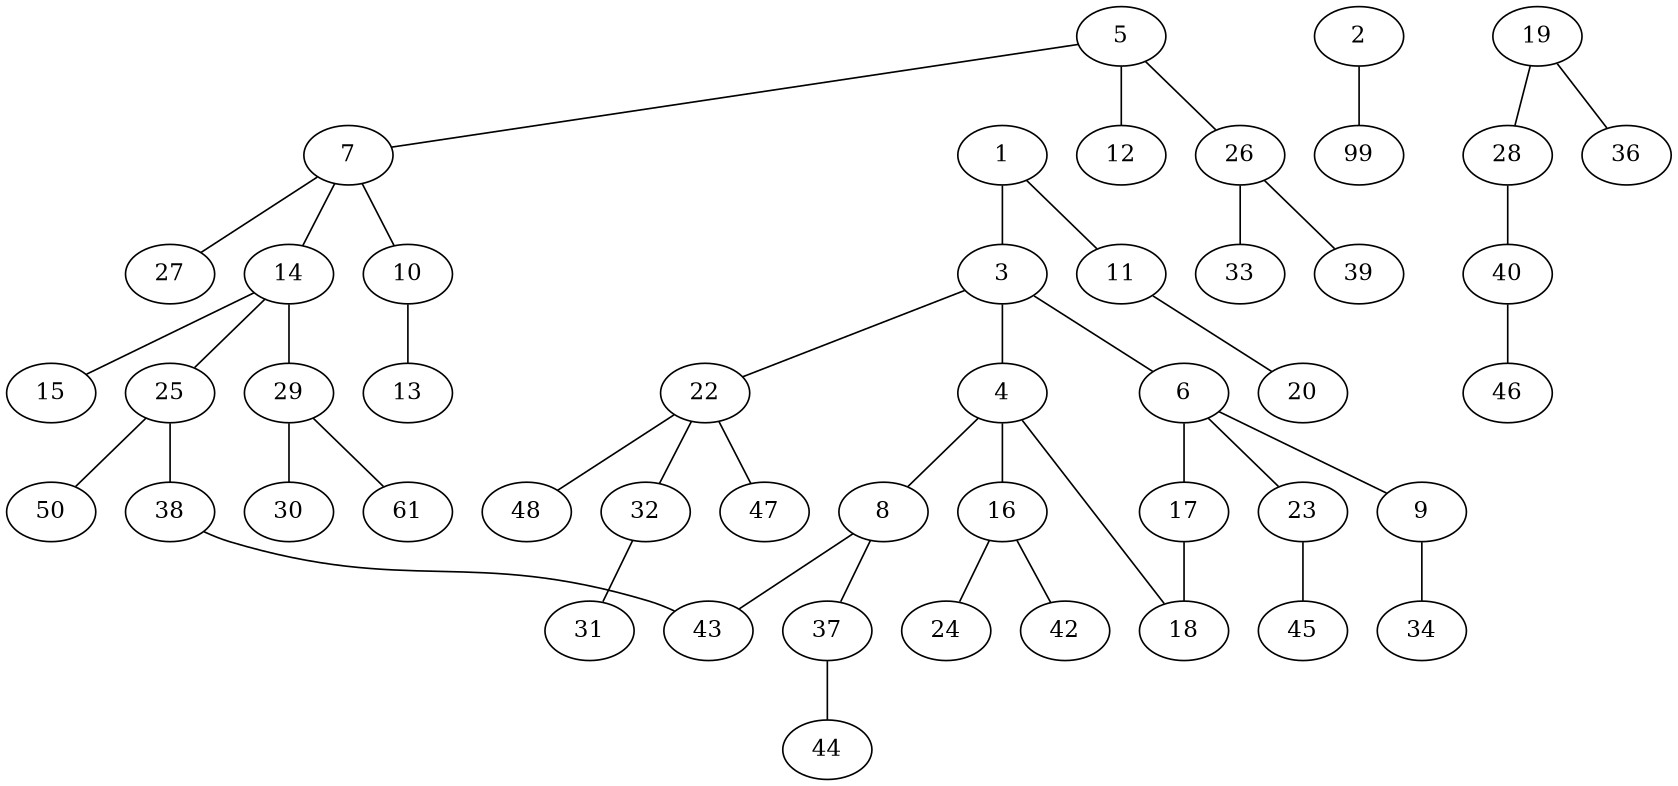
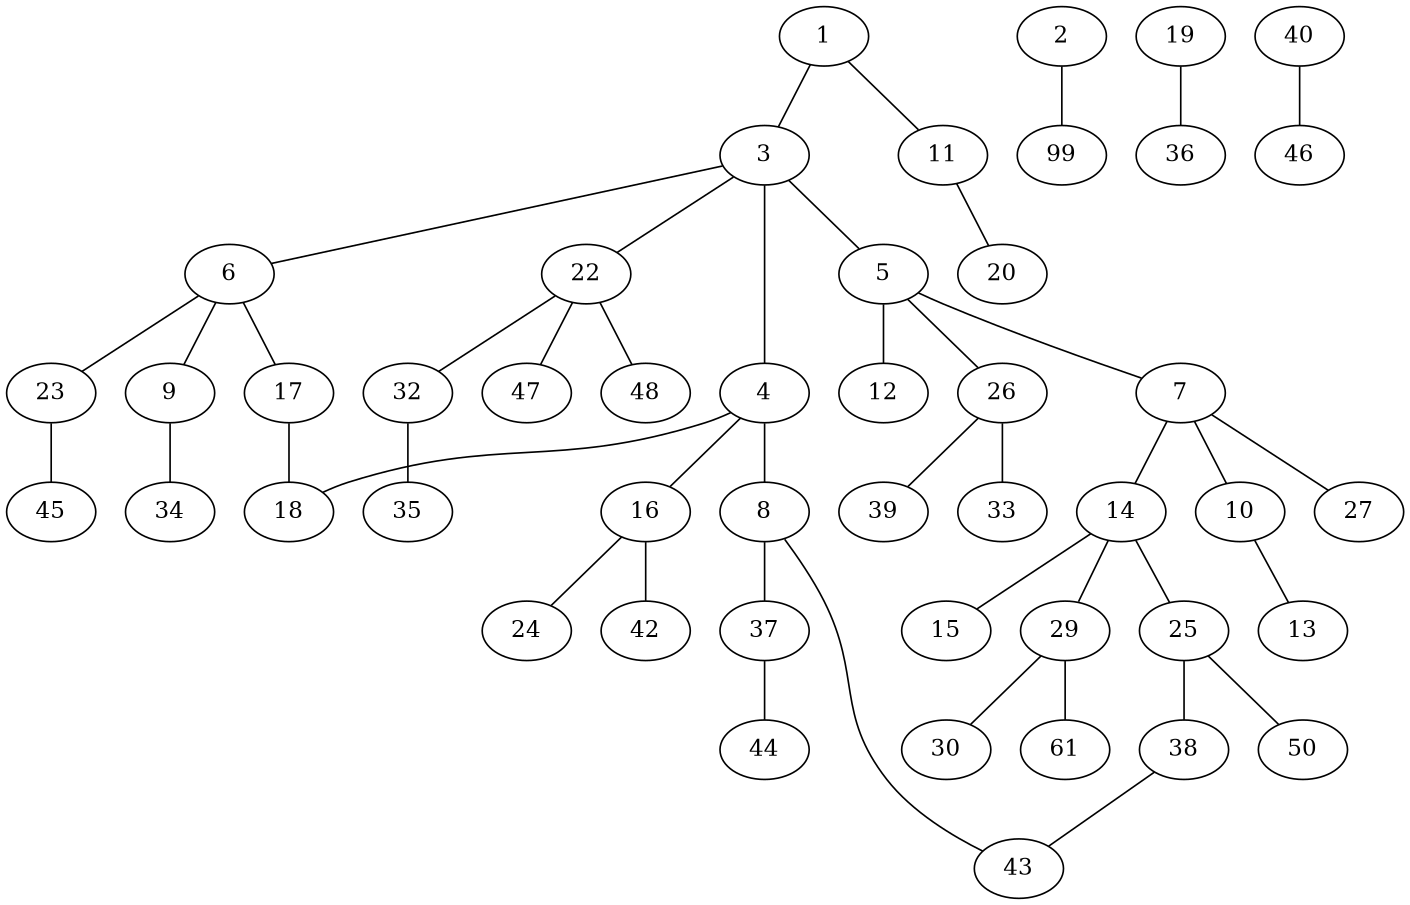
node "28": removed
edge "3" -- "5": added
node "31": label "31" -> "35"
